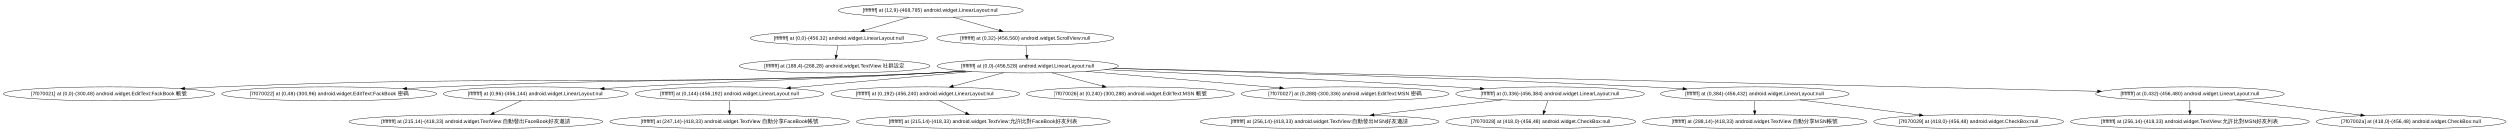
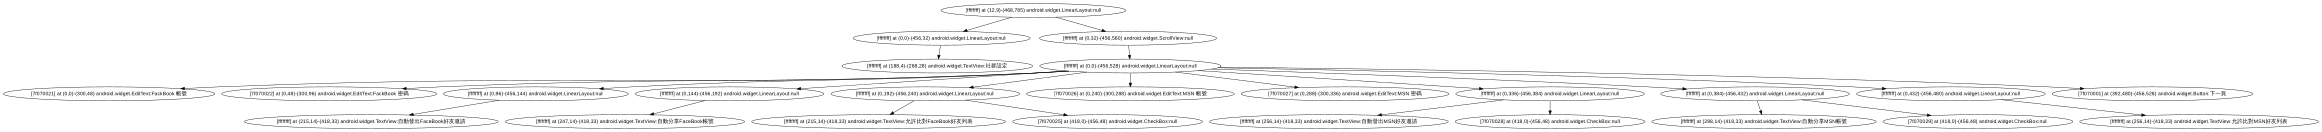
node "[7f070001] at (392,480)-(456,528) android.widget.Button:下一頁": added
node "[7f070025] at (418,0)-(456,48) android.widget.CheckBox:null": added
node "[7f07002a] at (418,0)-(456,48) android.widget.CheckBox:null": removed
